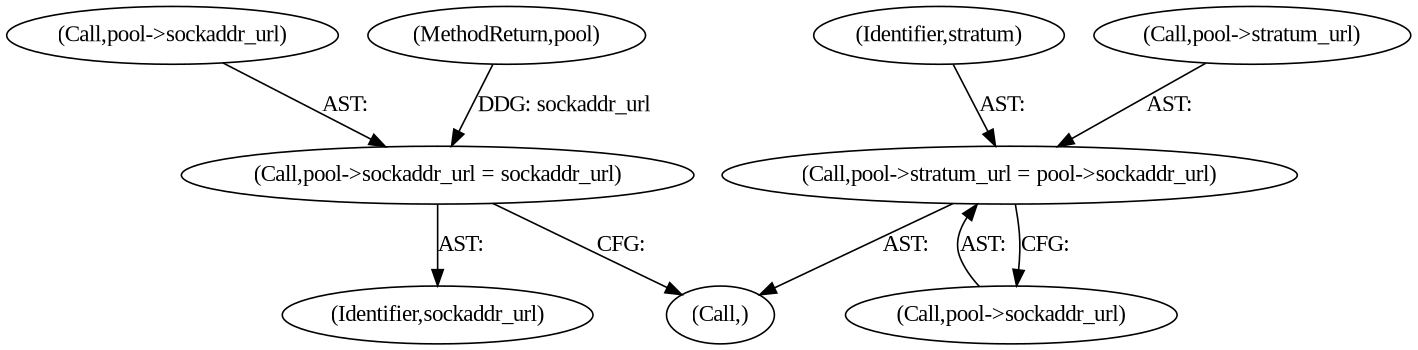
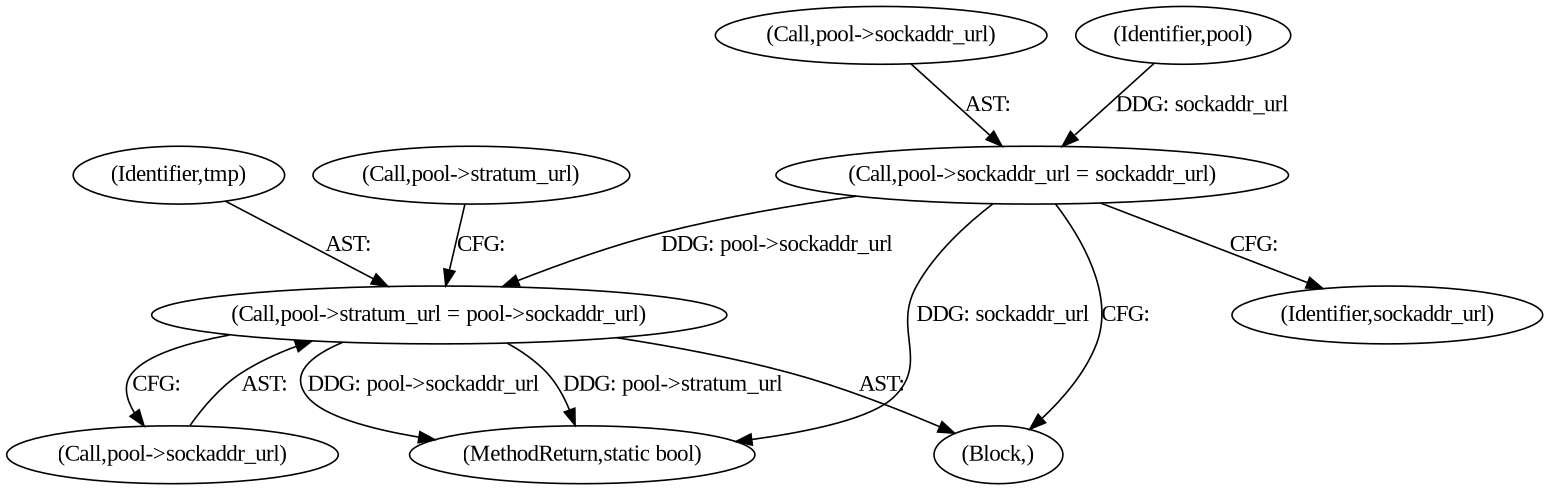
node "(MethodReturn,pool)": label "(MethodReturn,pool)" -> "(Identifier,pool)"
node "(Identifier,stratum)": label "(Identifier,stratum)" -> "(Identifier,tmp)"
edge "(Call,pool->stratum_url)" -> "(Call,pool->stratum_url = pool->sockaddr_url)": label "AST: " -> "CFG: "
edge "(Call,pool->sockaddr_url = sockaddr_url)" -> "(Call,pool->stratum_url = pool->sockaddr_url)": added, label "DDG: pool->sockaddr_url"
edge "(Call,pool->sockaddr_url = sockaddr_url)" -> "(Identifier,sockaddr_url)": label "AST: " -> "CFG: "
node "(Call,)": label "(Call,)" -> "(Block,)"
node "(MethodReturn,static bool)": added
